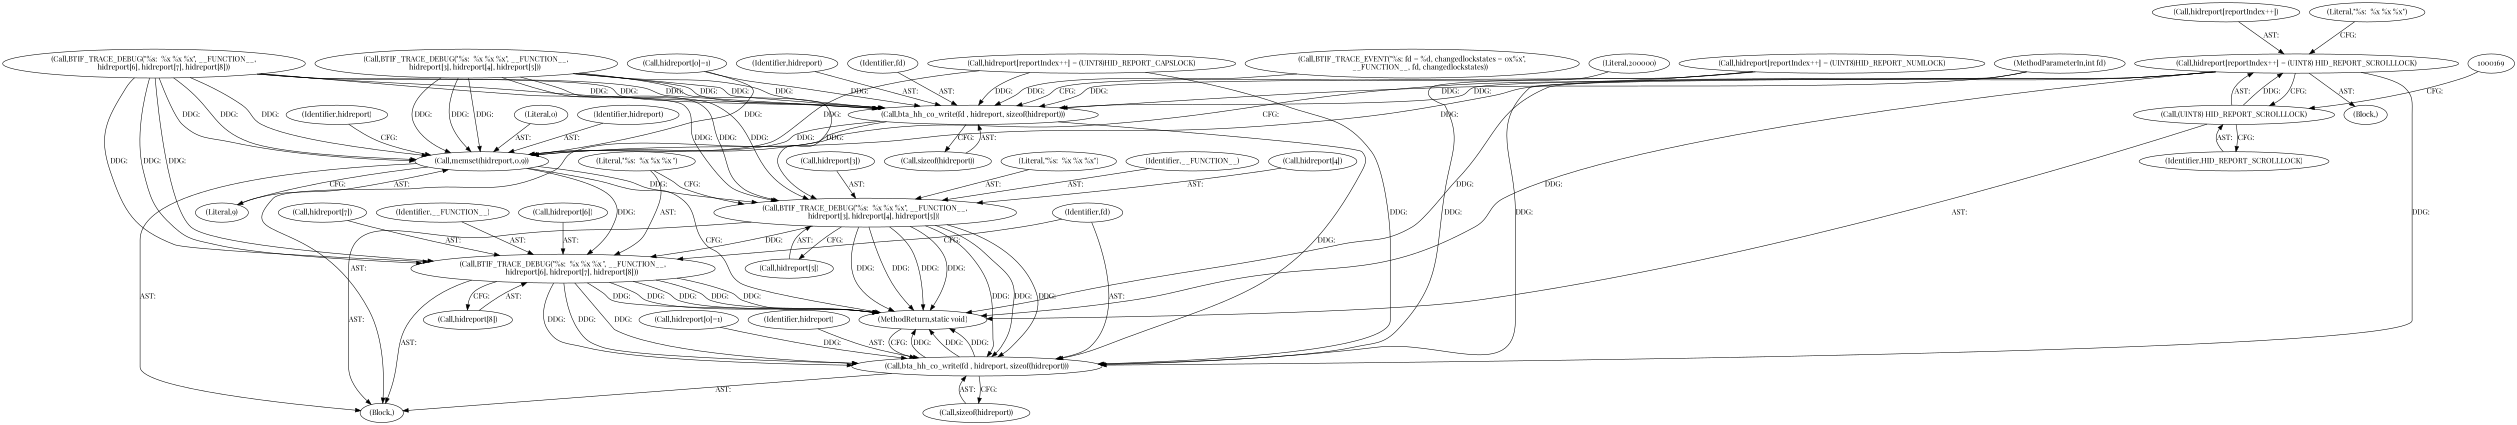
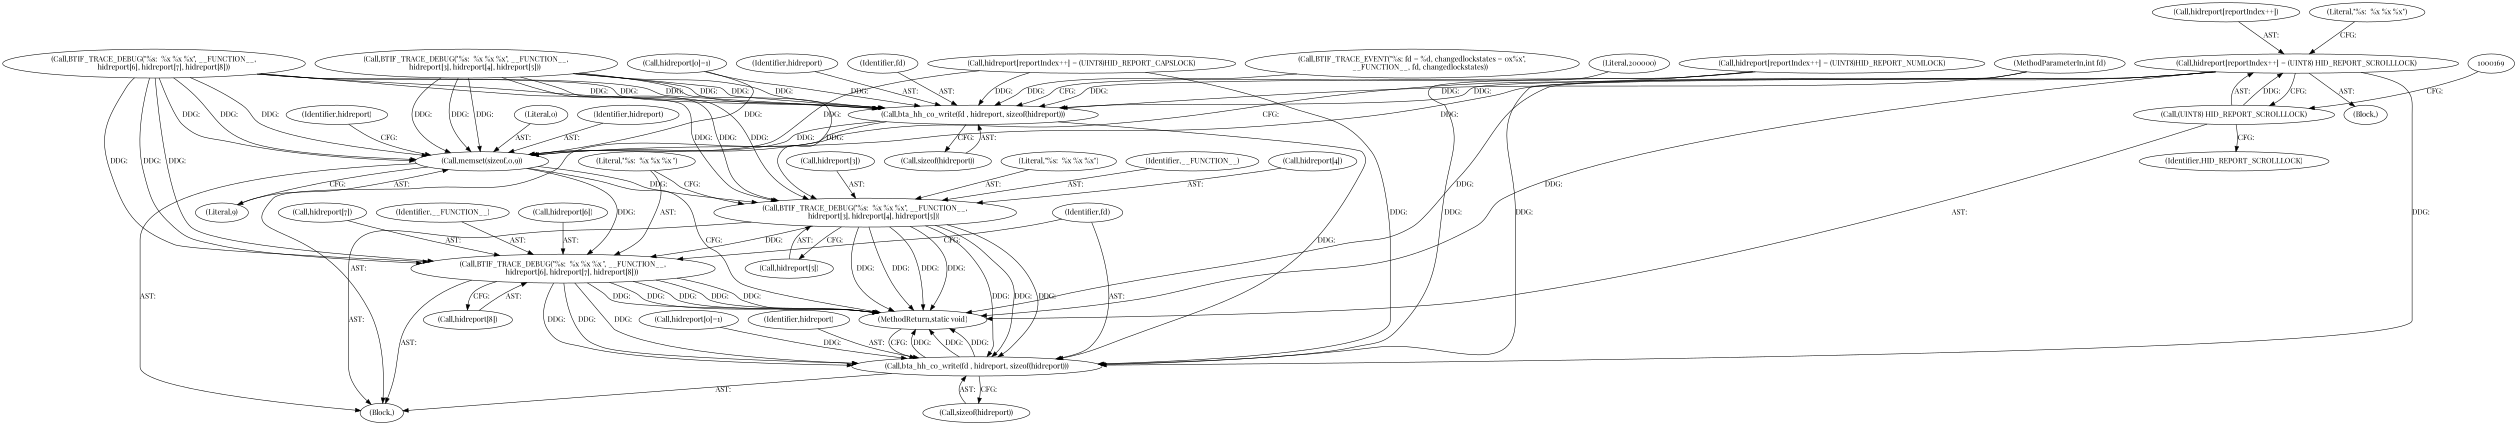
edge "(Identifier,HID_REPORT_SCROLLLOCK)" -> "(Call,(UINT8) HID_REPORT_SCROLLLOCK)": removed, label "AST:"
node "(Call,memset(hidreport,0,9))": label "(Call,memset(hidreport,0,9))" -> "(Call,memset(sizeof,0,9))"
